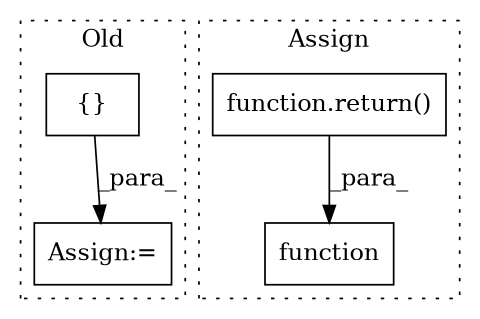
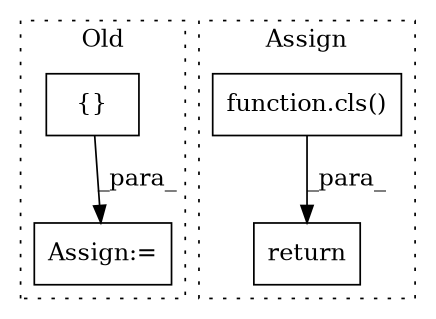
node "function.return()": label "function.return()" -> "function.cls()"
node "function": label "function" -> "return"
